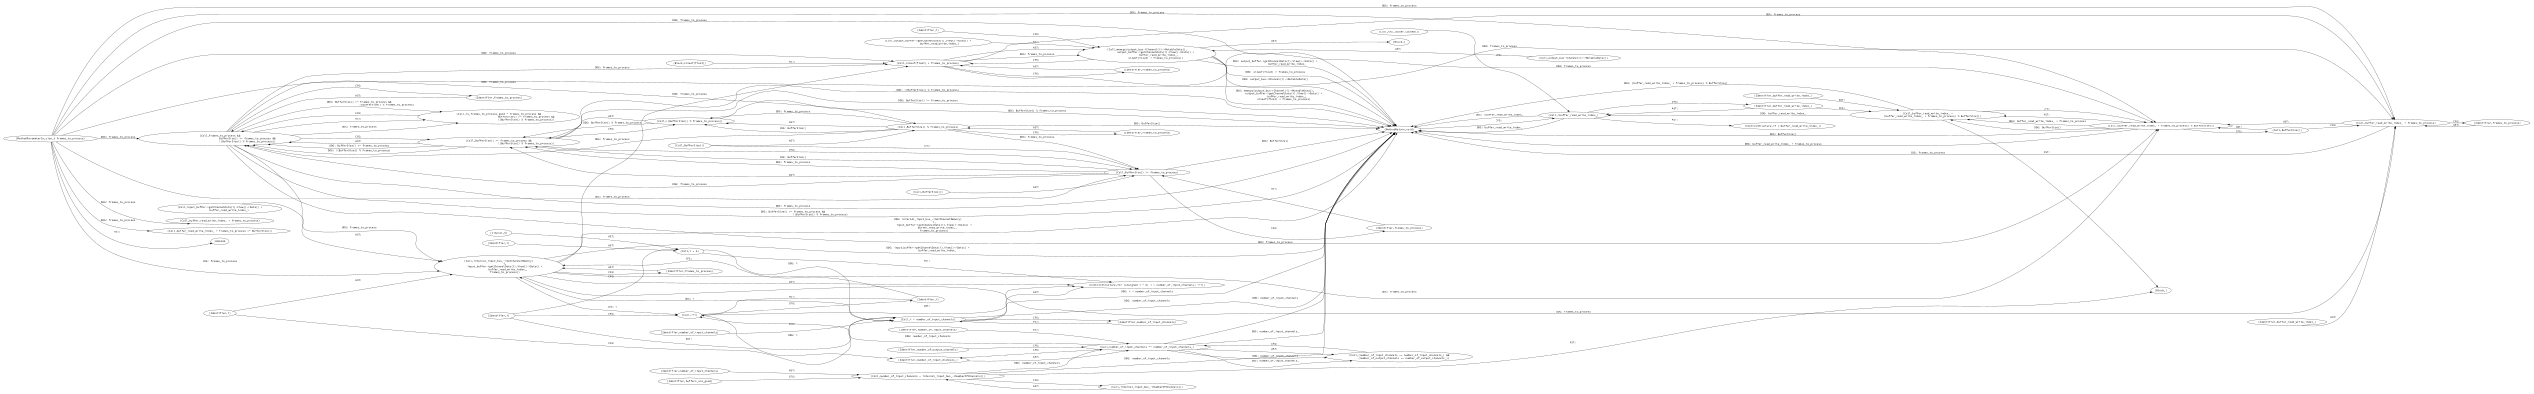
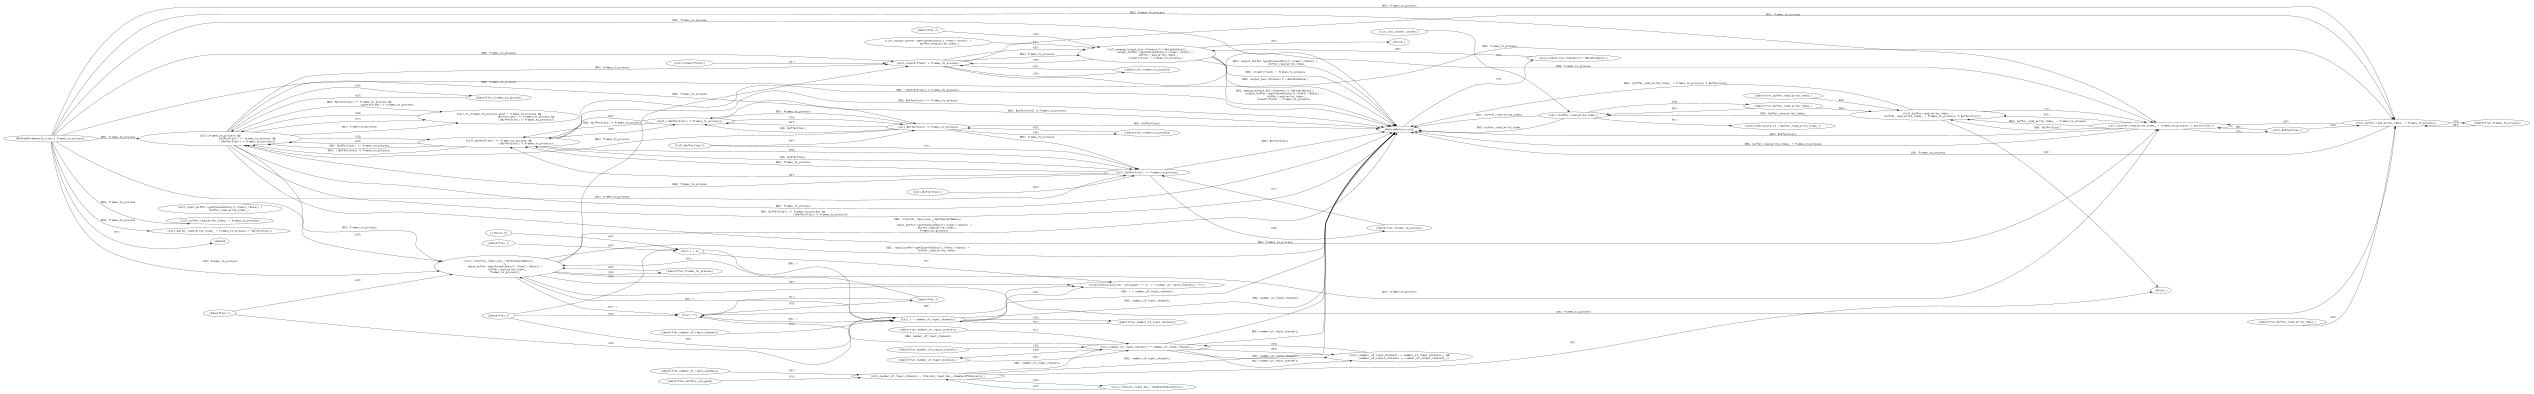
node "(Block,sizeof(float))": label "(Block,sizeof(float))" -> "(Call,sizeof(float))"
edge "(Call,!(BufferSize() % frames_to_process))" -> "(Call,BufferSize() % frames_to_process)": added, label "CFG:"
edge "(MethodReturn,void)" -> "(Call,!buffer_read_write_index_)": now "(MethodReturn,void)" -> "(Call,output_bus->Channel(i)->MutableData())"
edge "(Call,++i)" -> "(Identifier,number_of_input_channels_)": now "(Call,++i)" -> "(Call,i < number_of_input_channels)"
